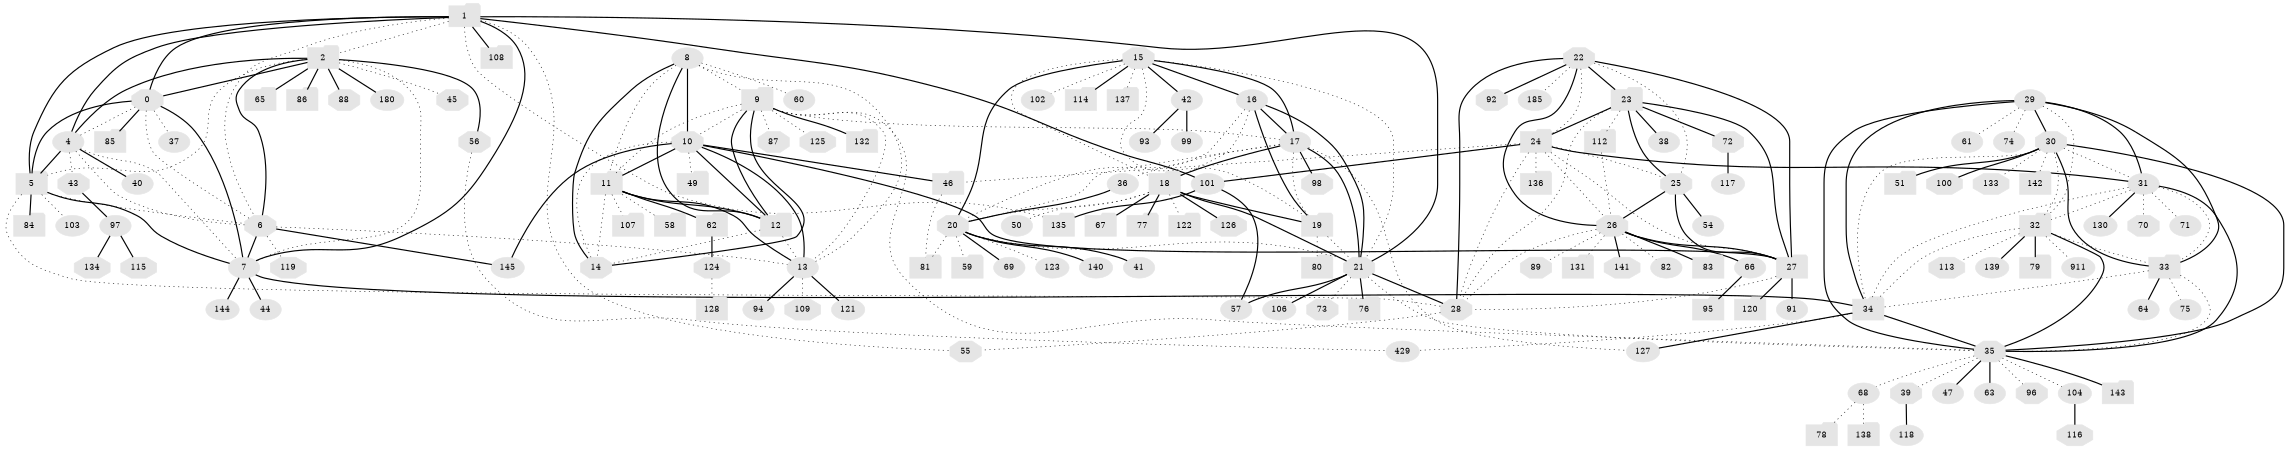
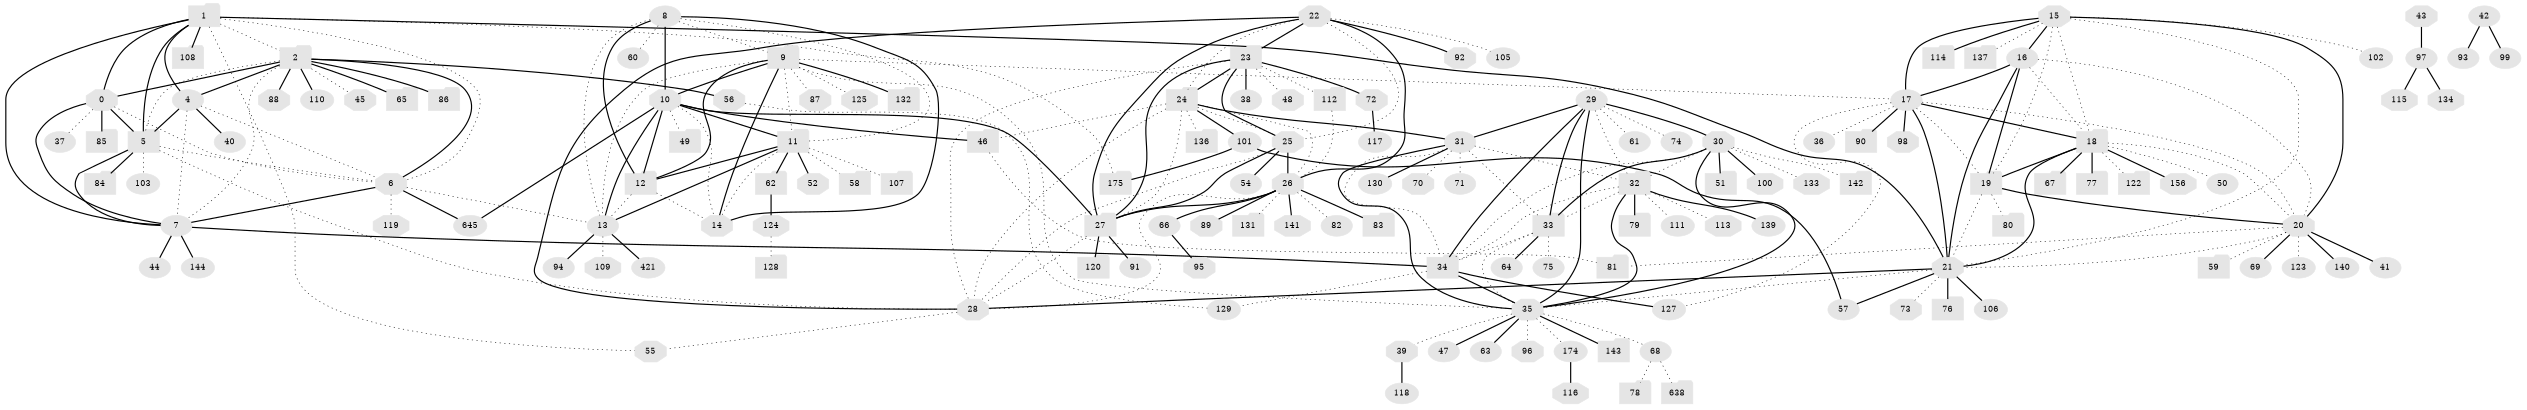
edge "1" -- "101": removed
edge "15" -- "42": removed
node "180": label "180" -> "110"
node "48": added
node "185": label "185" -> "105"
edge "0" -- "4": removed
edge "9" -- "10": style dotted -> bold
node "90": added
edge "4" -- "43": removed
edge "30" -- "31": removed
node "52": added
edge "25" -- "28": added
edge "36" -- "20": now "19" -- "20"
node "135": label "135" -> "175"
node "126": label "126" -> "156"
edge "26" -- "89": style dotted -> bold
node "145": label "145" -> "645"
node "911": label "911" -> "111"
node "121": label "121" -> "421"
node "95": shape folder -> octagon
node "429": label "429" -> "129"
node "104": label "104" -> "174"
node "138": label "138" -> "638"
